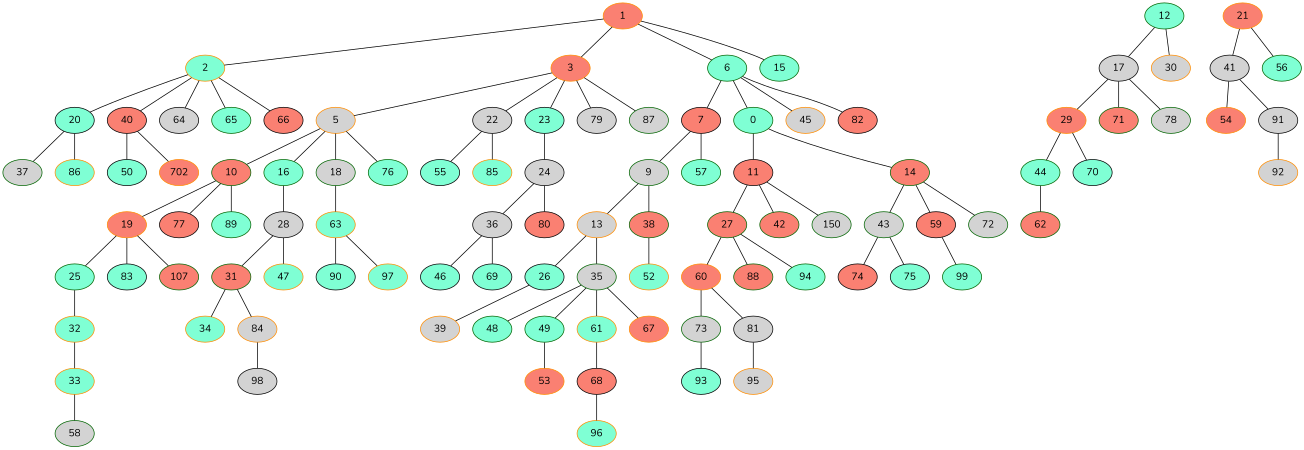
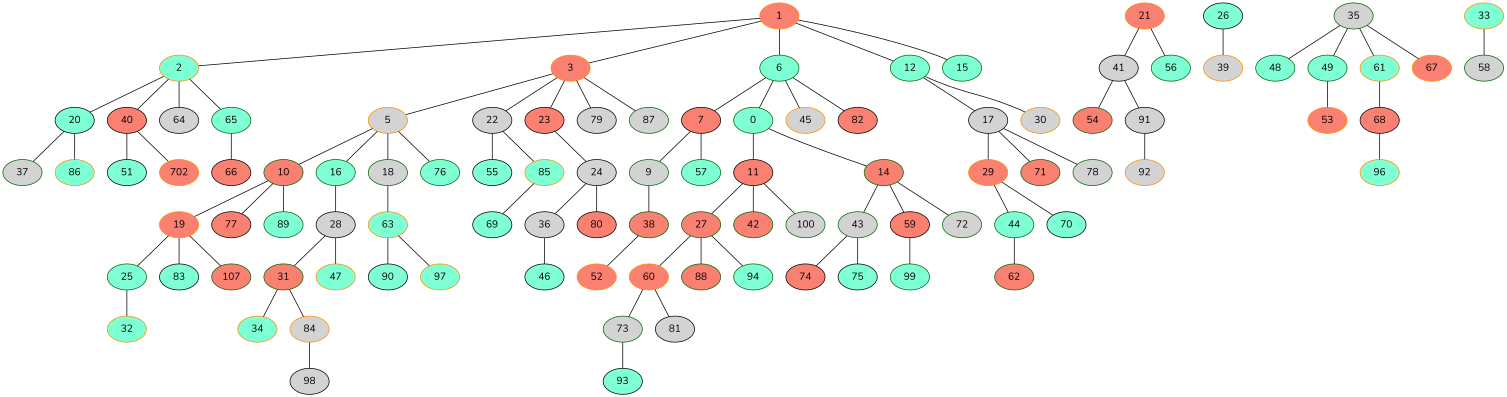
edge "1" -- "12": added
edge "2" -- "66": now "65" -- "66"
node "23": fillcolor aquamarine -> salmon
node "54": color darkorange -> darkgreen
node "50": label "50" -> "51"
node "13": removed
node "150": label "150" -> "100"
edge "36" -- "69": now "85" -- "69"
node "52": fillcolor aquamarine -> salmon
edge "32" -- "33": removed
node "95": removed
